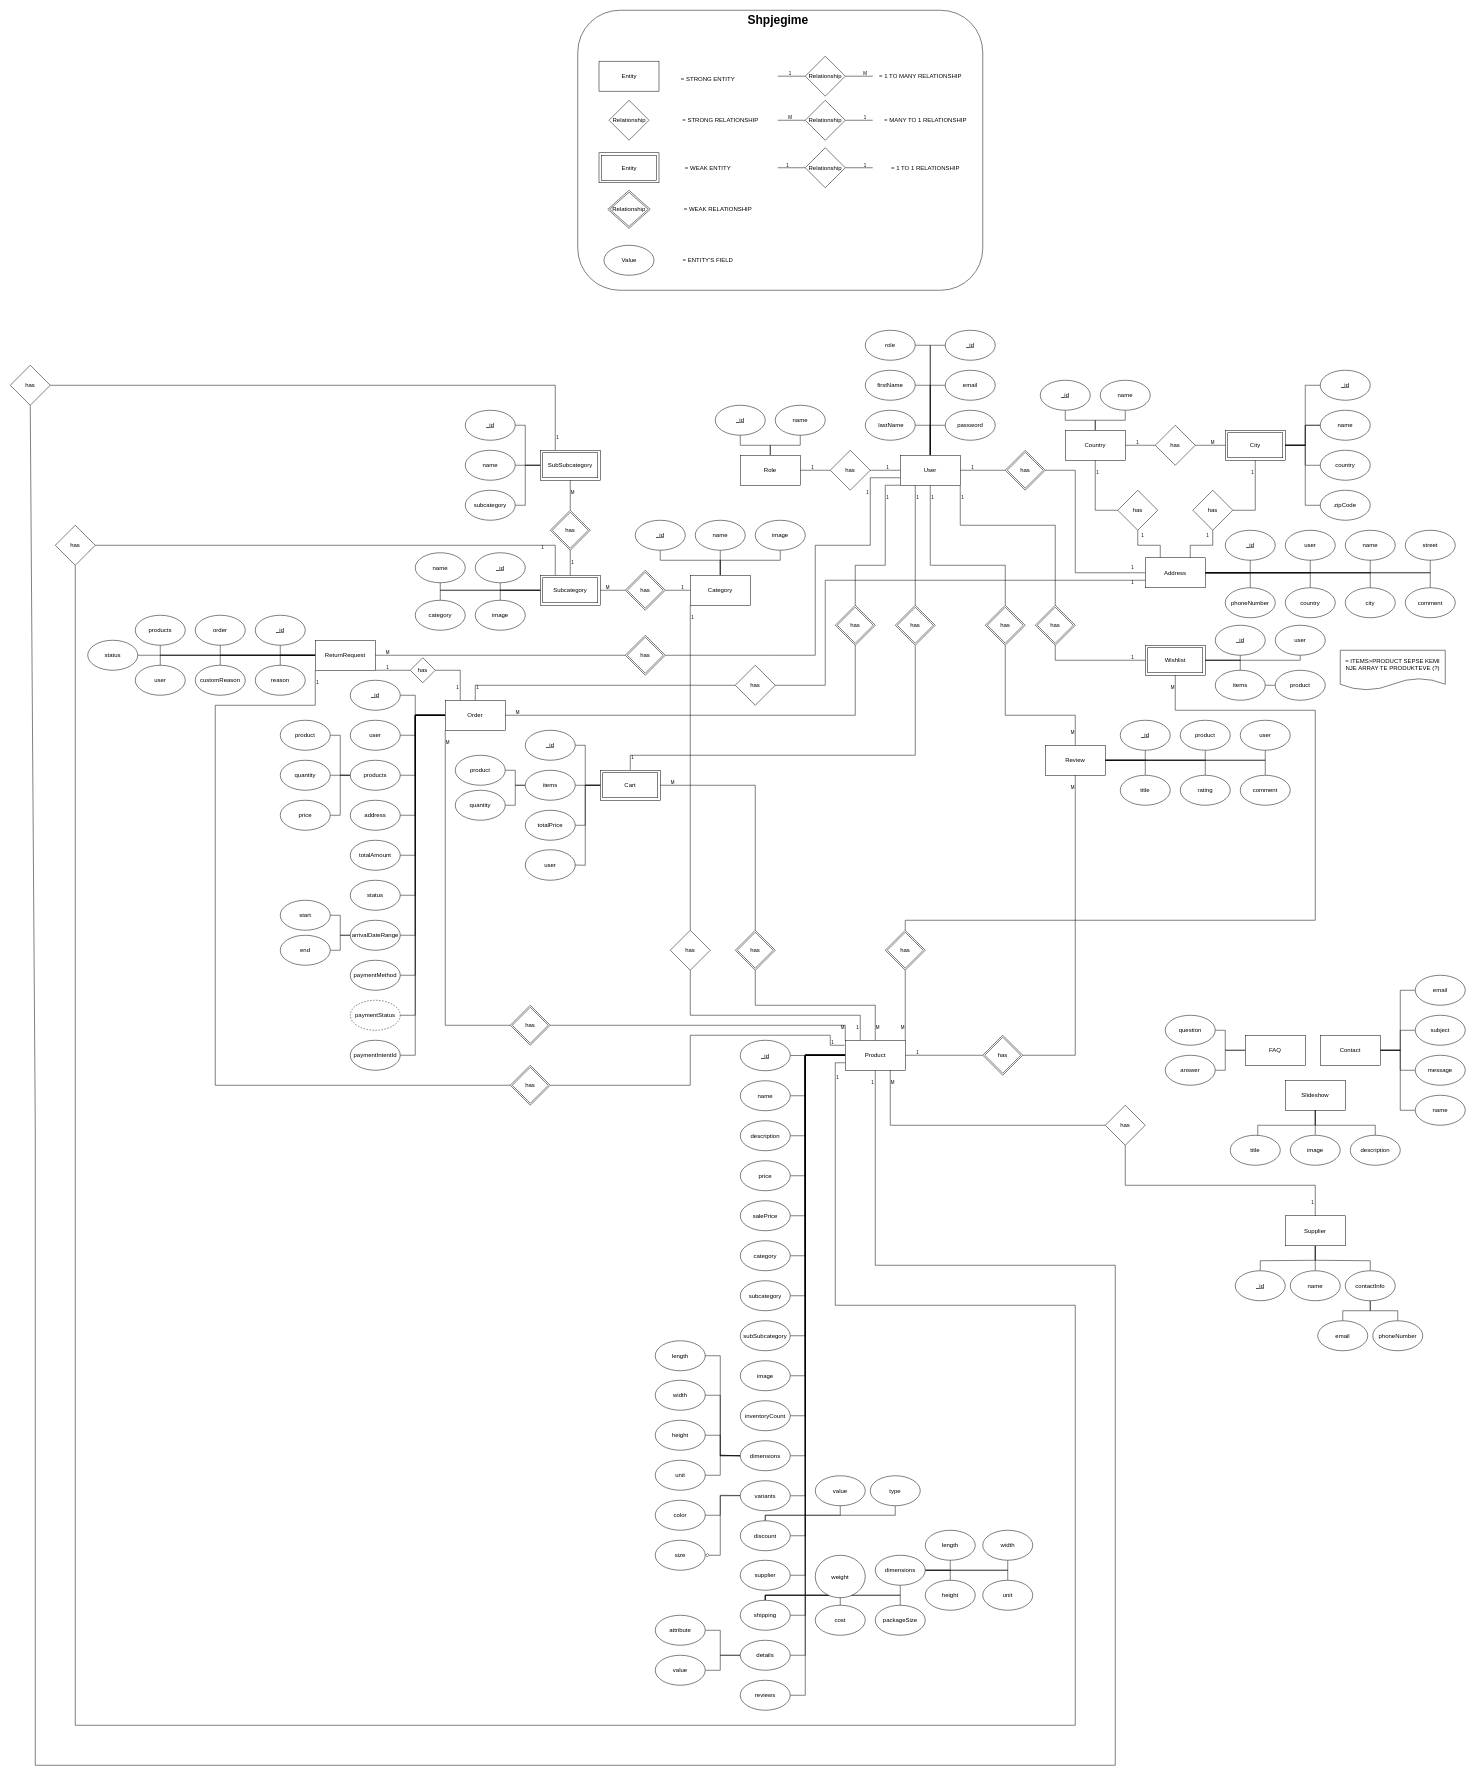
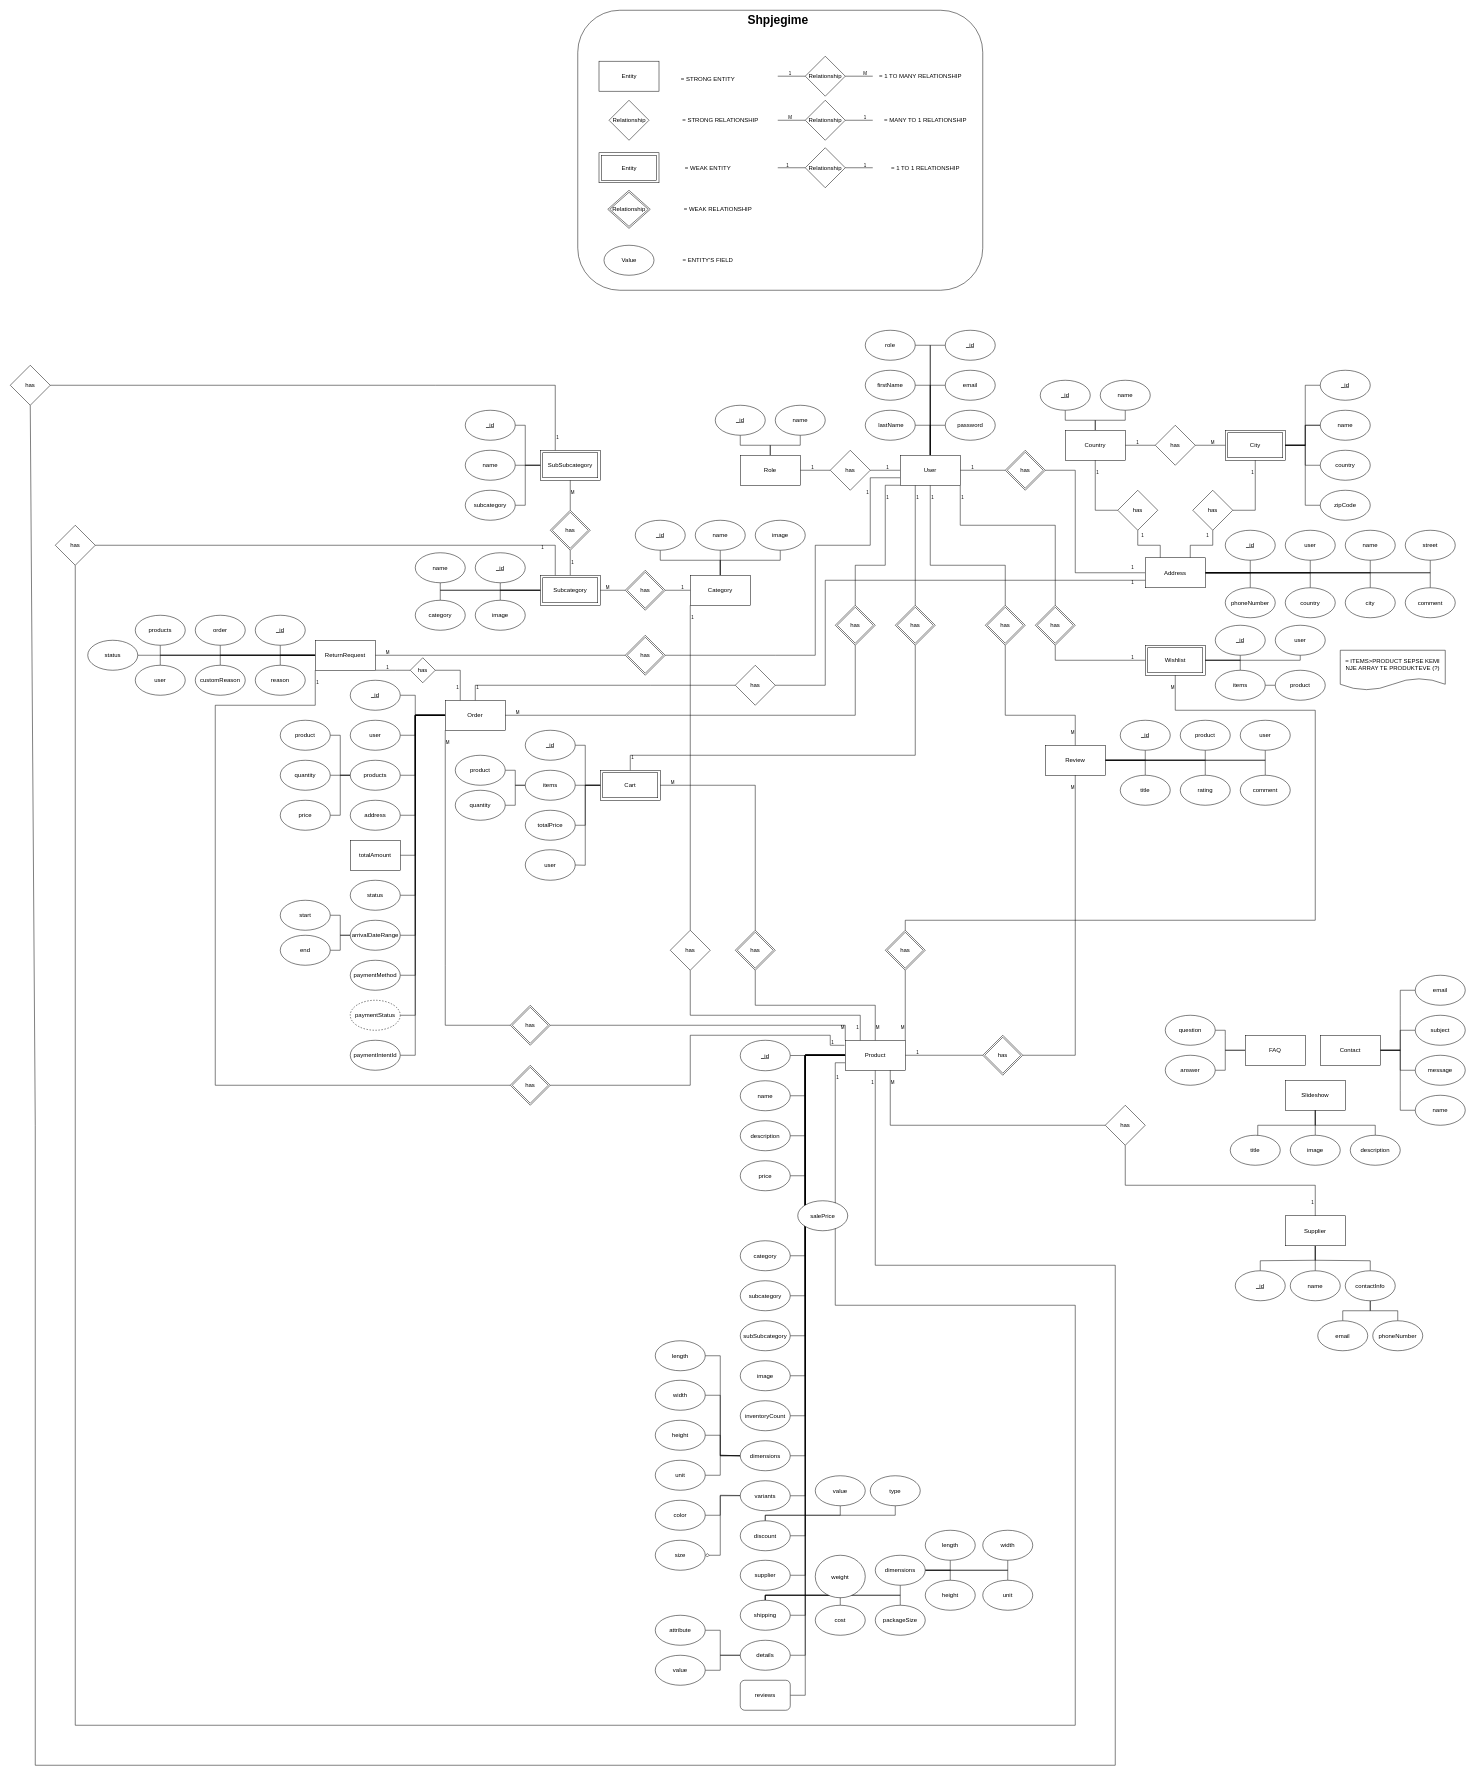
node "totalAmount": shape ellipse -> rectangle
node "salePrice": moved (765, 1216) -> (823, 1216)
node "reviews": shape ellipse -> rounded rectangle
